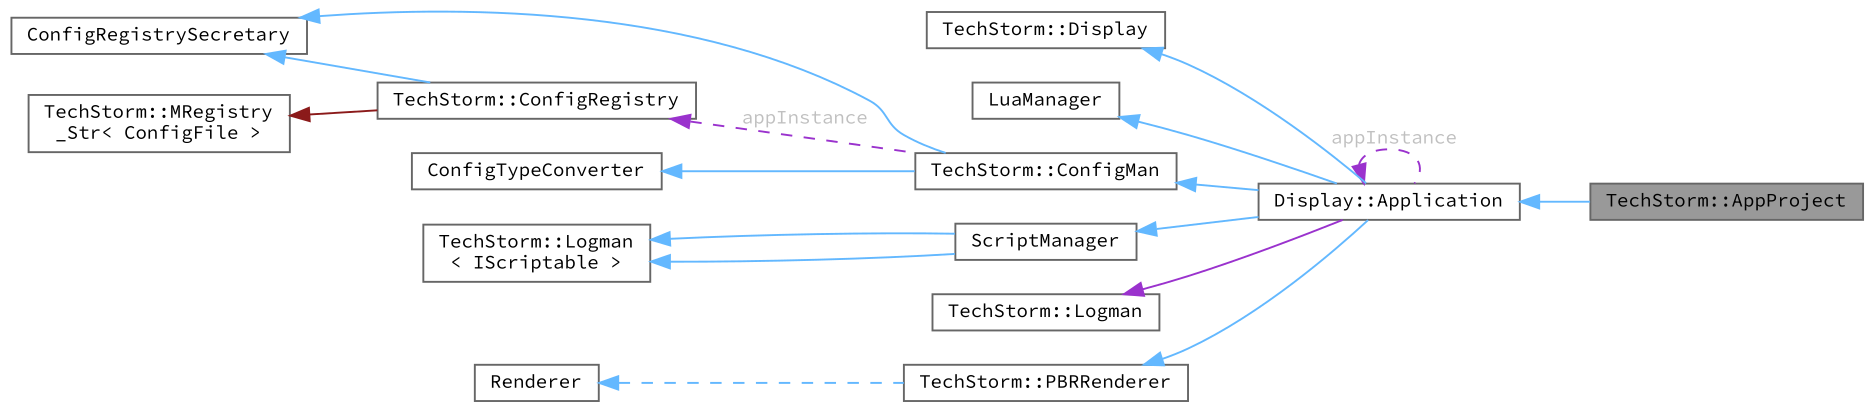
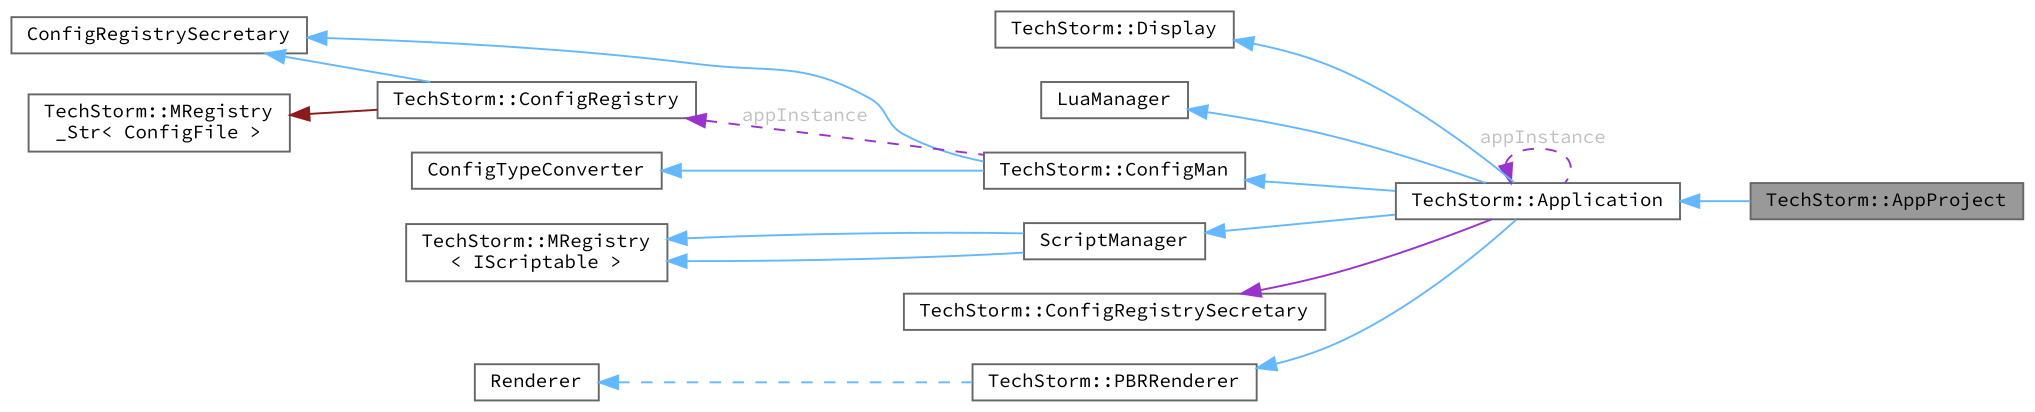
node "Display::Application": label "Display::Application" -> "TechStorm::Application"
node "TechStorm::Logman < IScriptable >": label "TechStorm::Logman < IScriptable >" -> "TechStorm::MRegistry < IScriptable >"
node "TechStorm::Logman": label "TechStorm::Logman" -> "TechStorm::ConfigRegistrySecretary"
